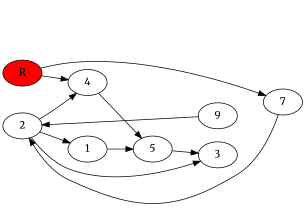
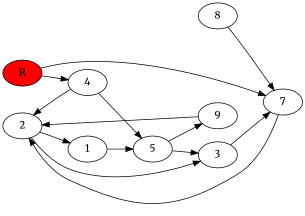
node "8": added
edge "2" -> "4": reversed
edge "3" -> "7": added
edge "5" -> "9": added
